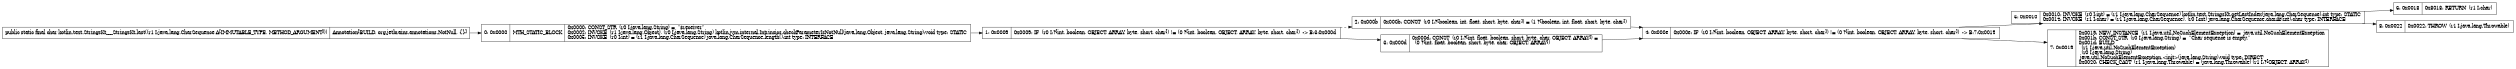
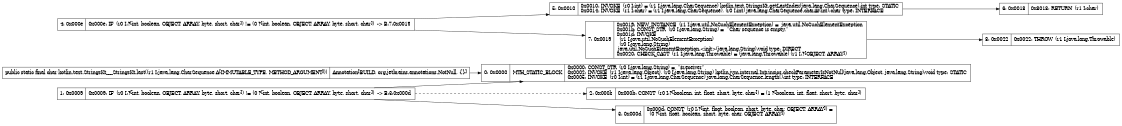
edge "5: 0x0010" -> "8: 0x0022": now "7: 0x0019" -> "8: 0x0022"
edge "2: 0x000b" -> "4: 0x000e": removed
edge "0: 0x0000" -> "1: 0x0009": reversed
edge "3: 0x000d" -> "4: 0x000e": removed
node "7: 0x0019": text "0x001d: BUILD" -> "0x001d: INVOKE"
